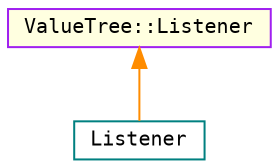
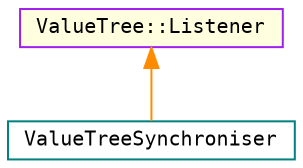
node "Listener": label "Listener" -> "ValueTreeSynchroniser"
